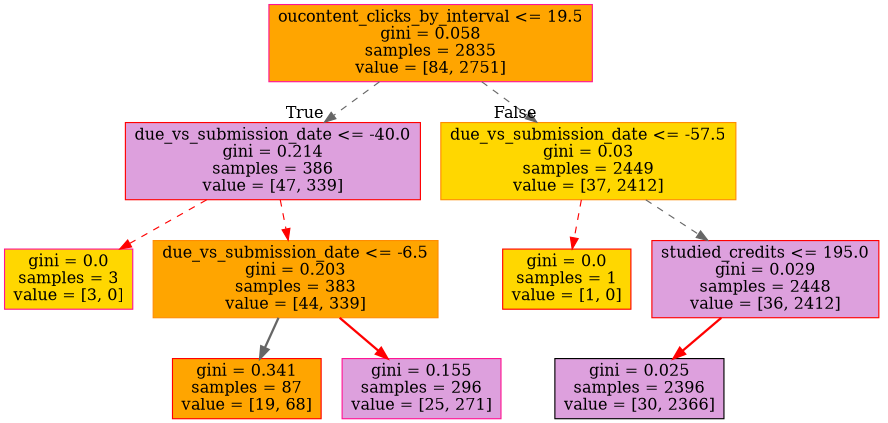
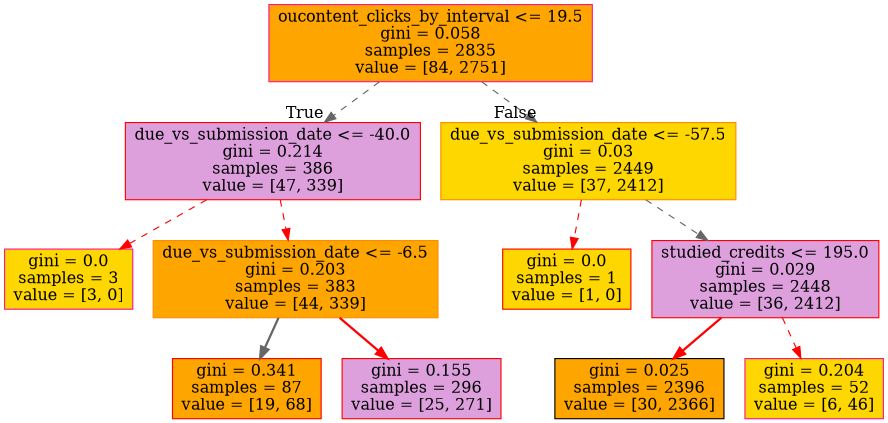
node "gini = 0.155 samples = 296 value = [25, 271]": color deeppink -> red
node "gini = 0.025 samples = 2396 value = [30, 2366]": fillcolor plum -> orange
node "gini = 0.204 samples = 52 value = [6, 46]": added
